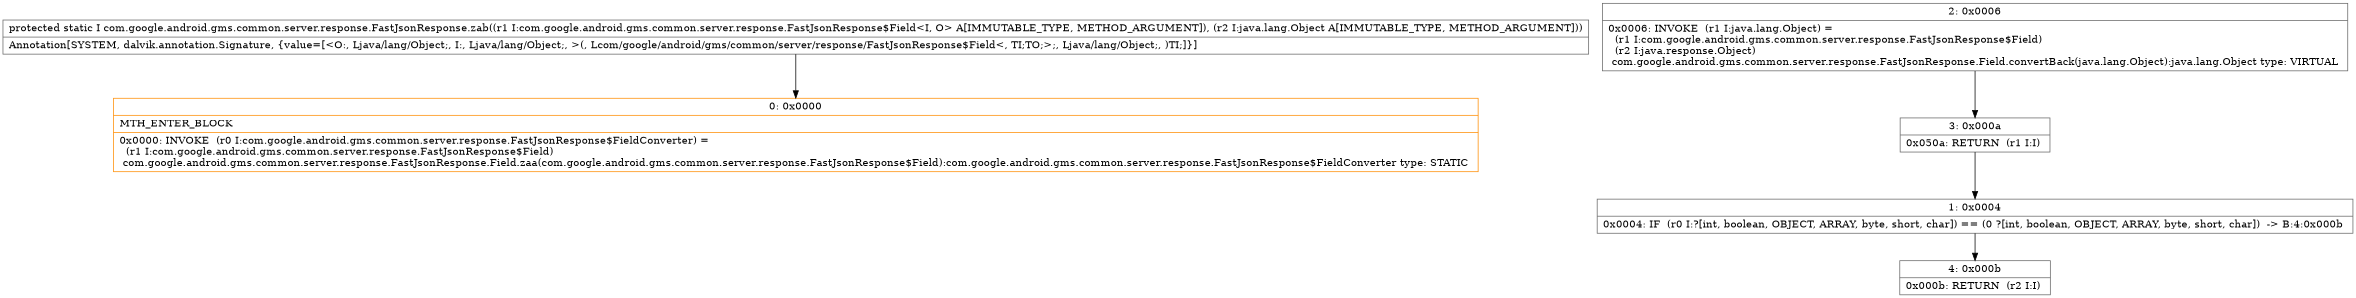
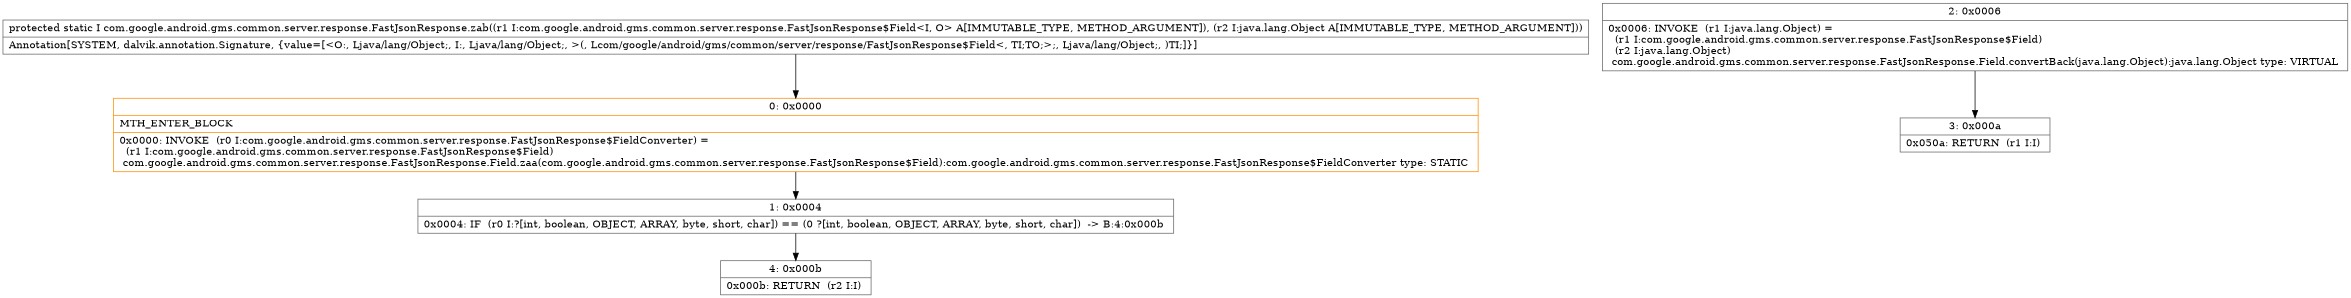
node "2: 0x0006": text "(r2 I:java.response.Object)" -> "(r2 I:java.lang.Object)"
edge "3: 0x000a" -> "1: 0x0004": now "0: 0x0000" -> "1: 0x0004"
